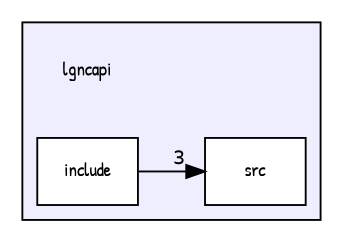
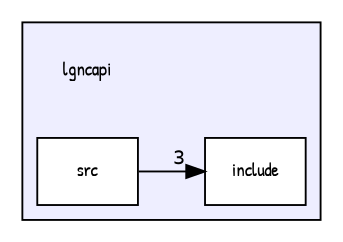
edge "include" -> "src": reversed
